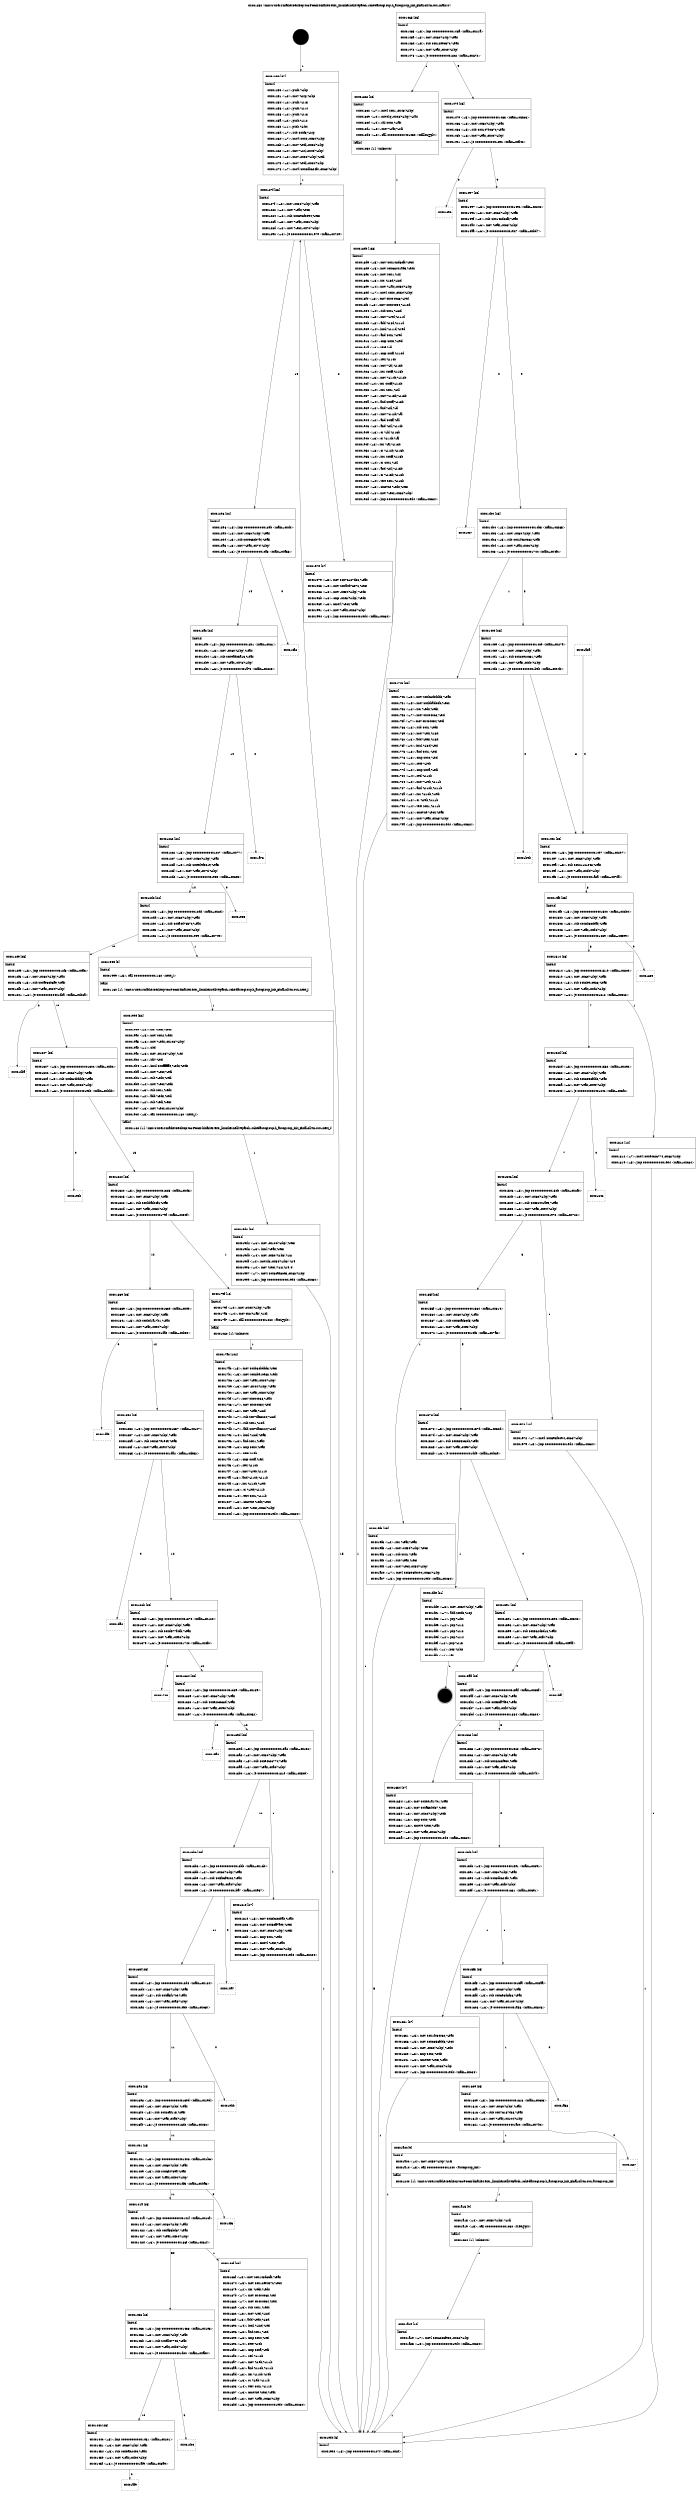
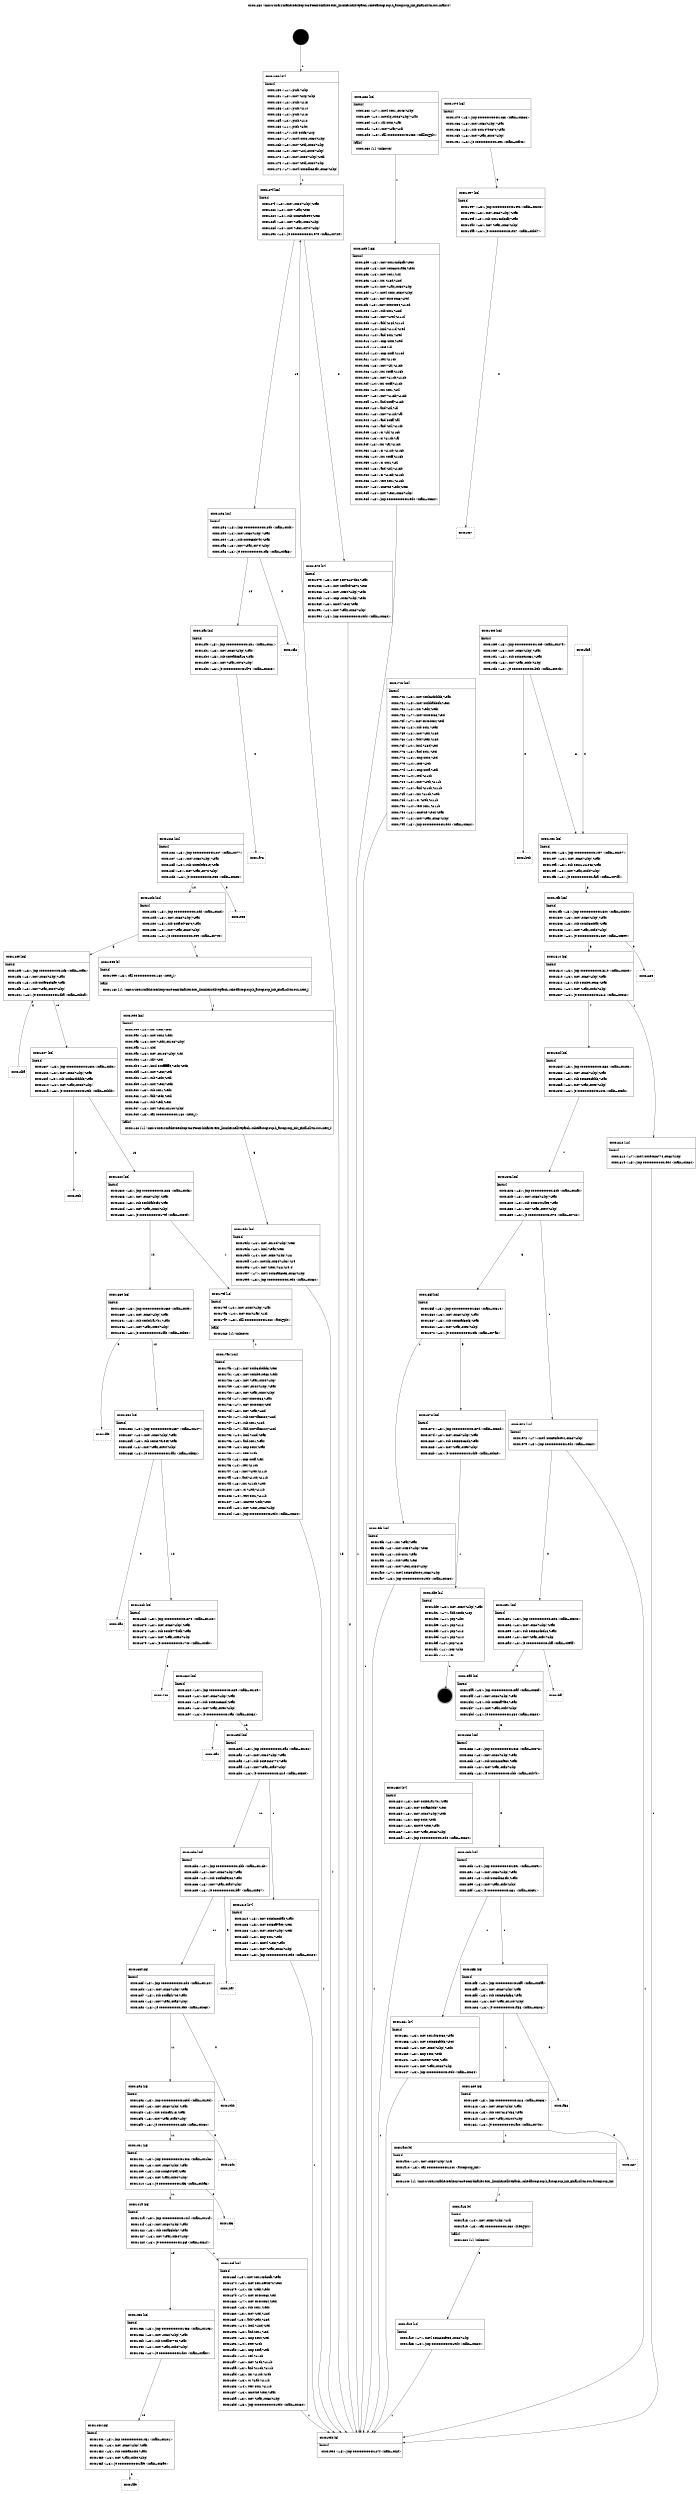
node "0x401465 [25]": removed
node "0x401c9c": removed
node "0x4014b0 [25]": removed
edge "0x4012ac [22]" -> "0x4012c2 [22]": removed, label "14"
edge "0x4012d8 [22]" -> "0x4012ee [25]": label " 13" -> " 6"
edge "0x4012ee [25]" -> "0x401dba": reversed
edge "0x40199e [52]" -> "0x4019d2 [33]": label " 1" -> " 5"
node "0x40164c": removed
edge "0x40179f [13]" -> "0x4017ac [102]": reversed
edge "0x40197e [27]" -> "0x401ed4 [5]": added, label "2"
edge "0x401578 [25]" -> "0x401591 [25]": now "0x401972 [12]" -> "0x401591 [25]"
edge "0x40136b [25]" -> "0x401384 [25]": removed, label "12"
edge "0x401384 [25]" -> "0x401ea2": label " 13" -> " 0"
edge "0x4015aa [25]" -> "0x401854 [27]": removed, label "1"
edge "0x4019f3 [25]" -> "0x401ed4 [5]": label " 5" -> " 1"
node "0x4016dc": added
edge "0x40181e [27]" -> "0x401ed4 [5]": added, label "1"
edge "0x40141a [25]" -> "0x401433 [25]": label " 50" -> " 10"
edge "0x401a15 [9]" -> "0x401a1e [12]": label " 1" -> " 4"
edge "0x40186f [83]" -> "0x401ed4 [5]": added, label "1"
node "0x401d00": removed
